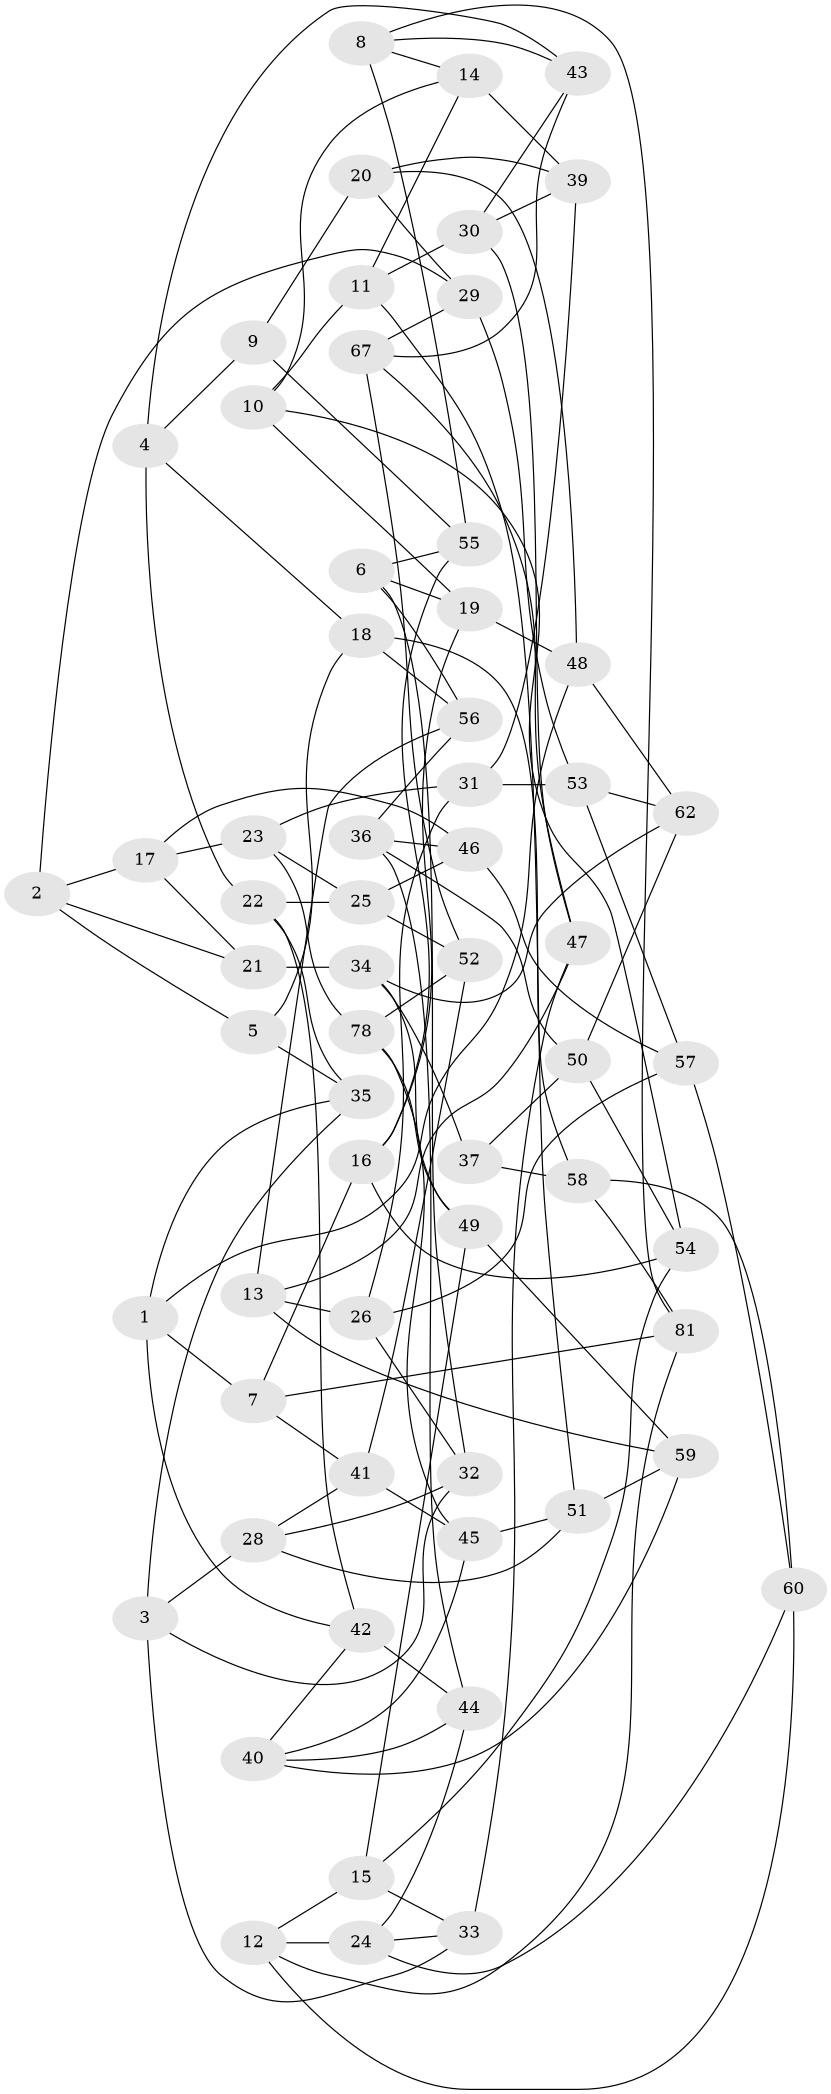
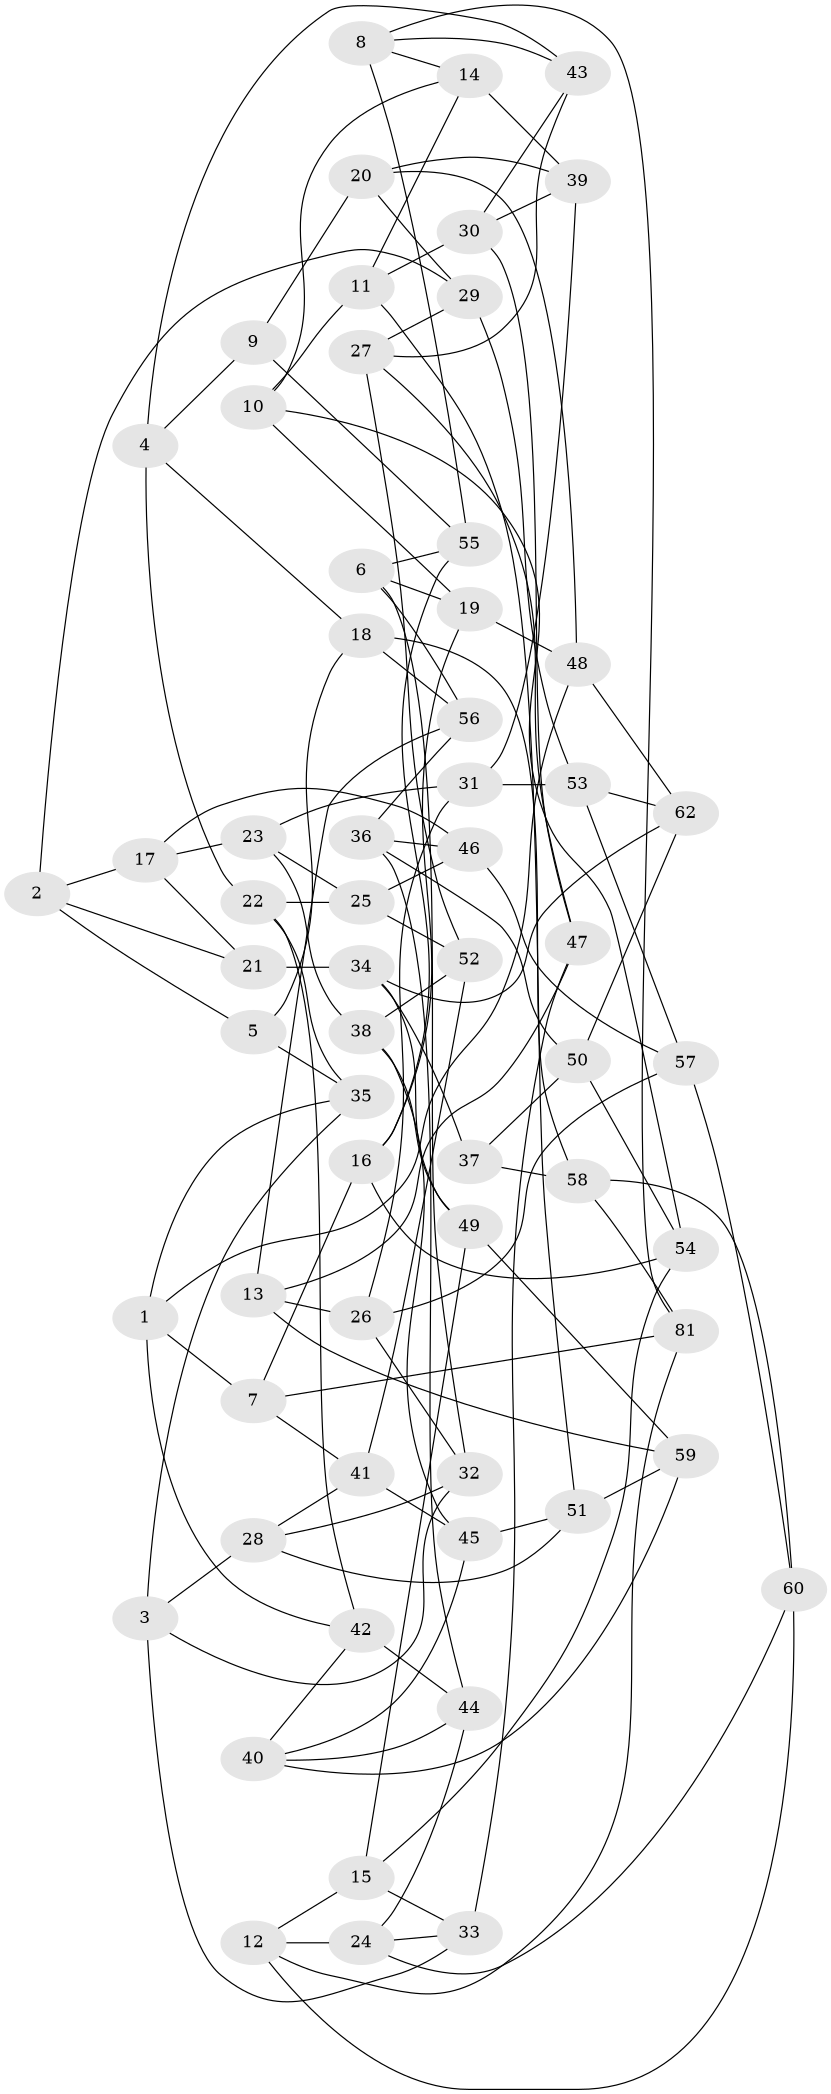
node "67": label "67" -> "27"
node "78": label "78" -> "38"
